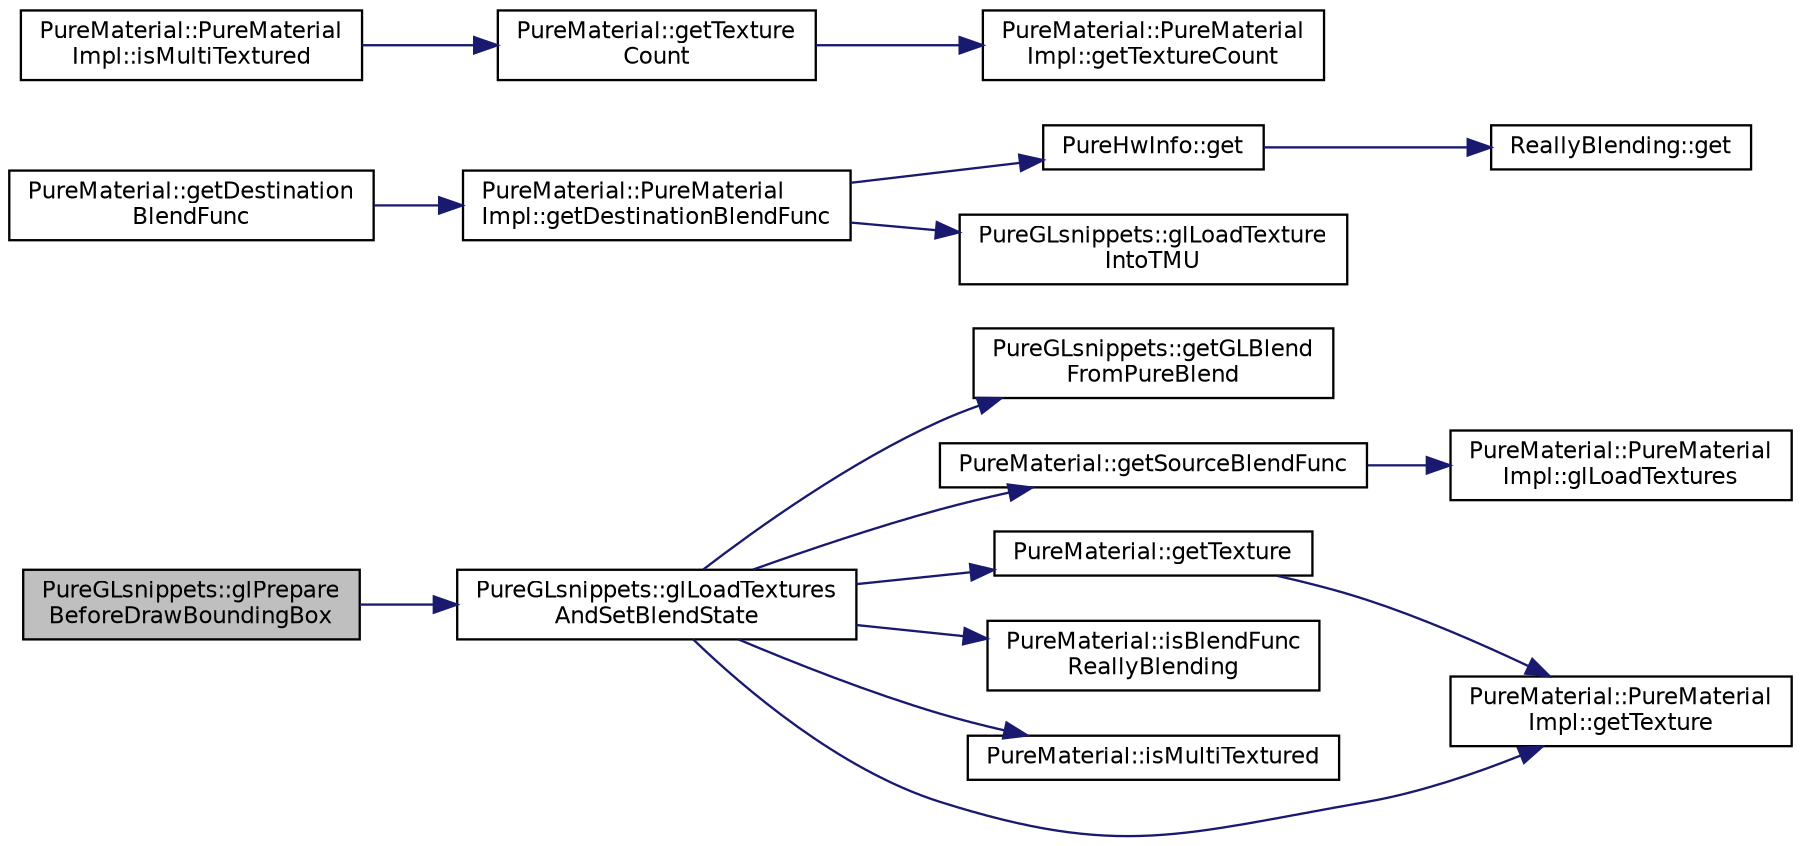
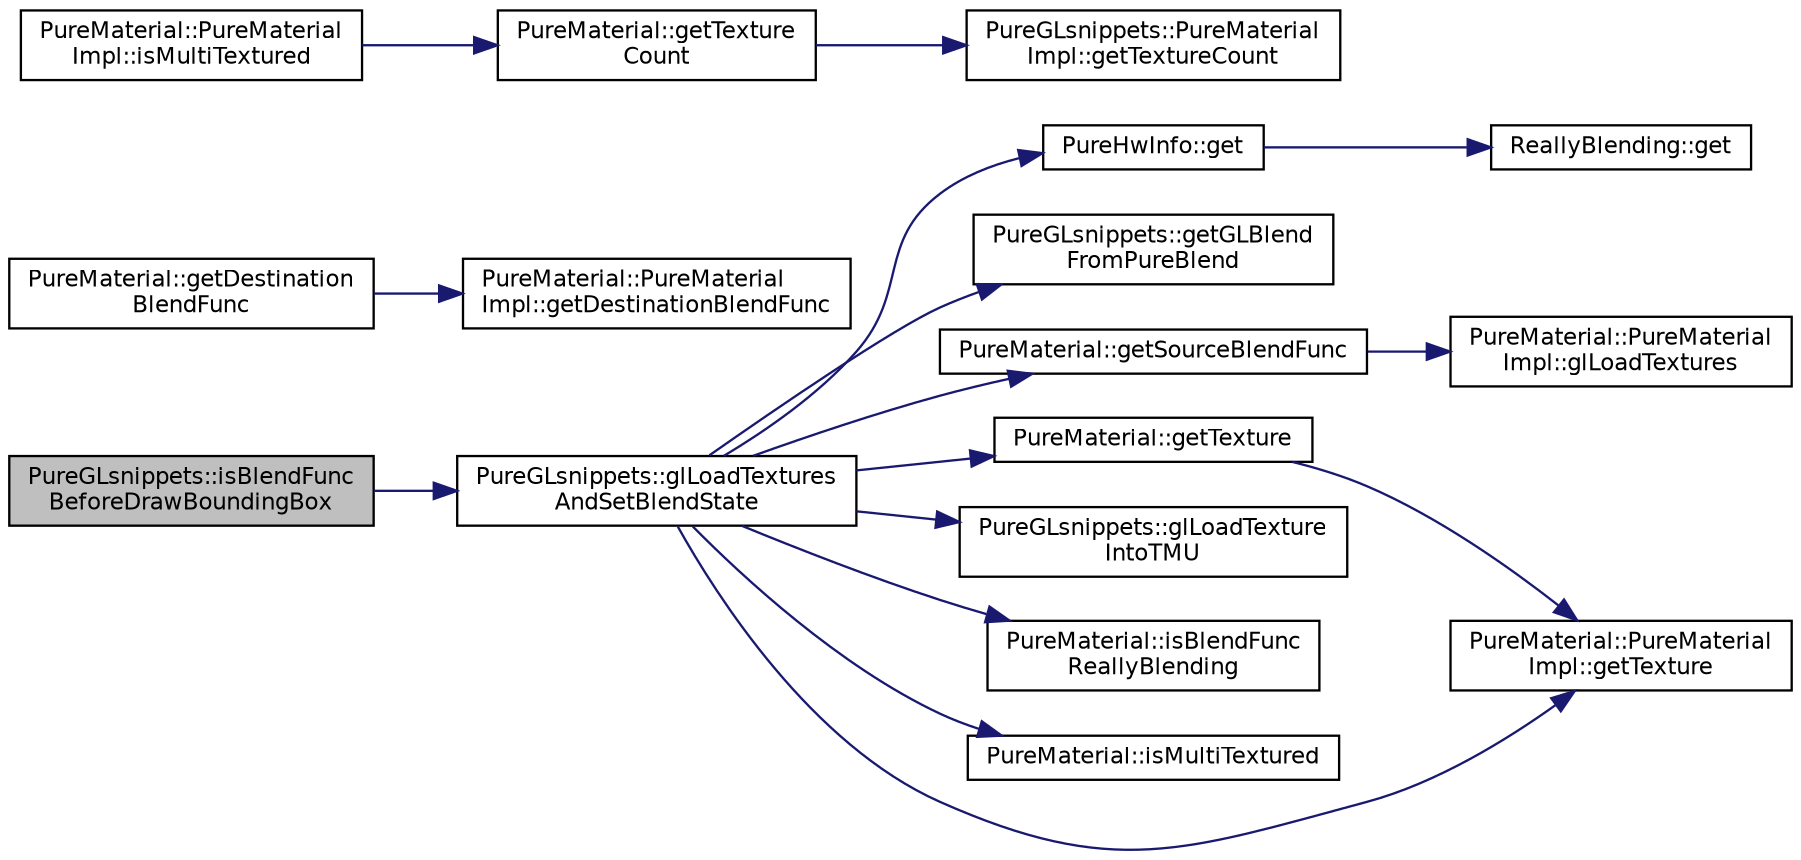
node "PureMaterial::PureMaterial Impl::getTextureCount": label "PureMaterial::PureMaterial Impl::getTextureCount" -> "PureGLsnippets::PureMaterial Impl::getTextureCount"
edge "PureMaterial::PureMaterial Impl::getDestinationBlendFunc" -> "PureHwInfo::get": now "PureGLsnippets::glLoadTextures AndSetBlendState" -> "PureHwInfo::get"
edge "PureMaterial::PureMaterial Impl::getDestinationBlendFunc" -> "PureGLsnippets::glLoadTexture IntoTMU": now "PureGLsnippets::glLoadTextures AndSetBlendState" -> "PureGLsnippets::glLoadTexture IntoTMU"
node "PureGLsnippets::glPrepare BeforeDrawBoundingBox": label "PureGLsnippets::glPrepare BeforeDrawBoundingBox" -> "PureGLsnippets::isBlendFunc BeforeDrawBoundingBox"
